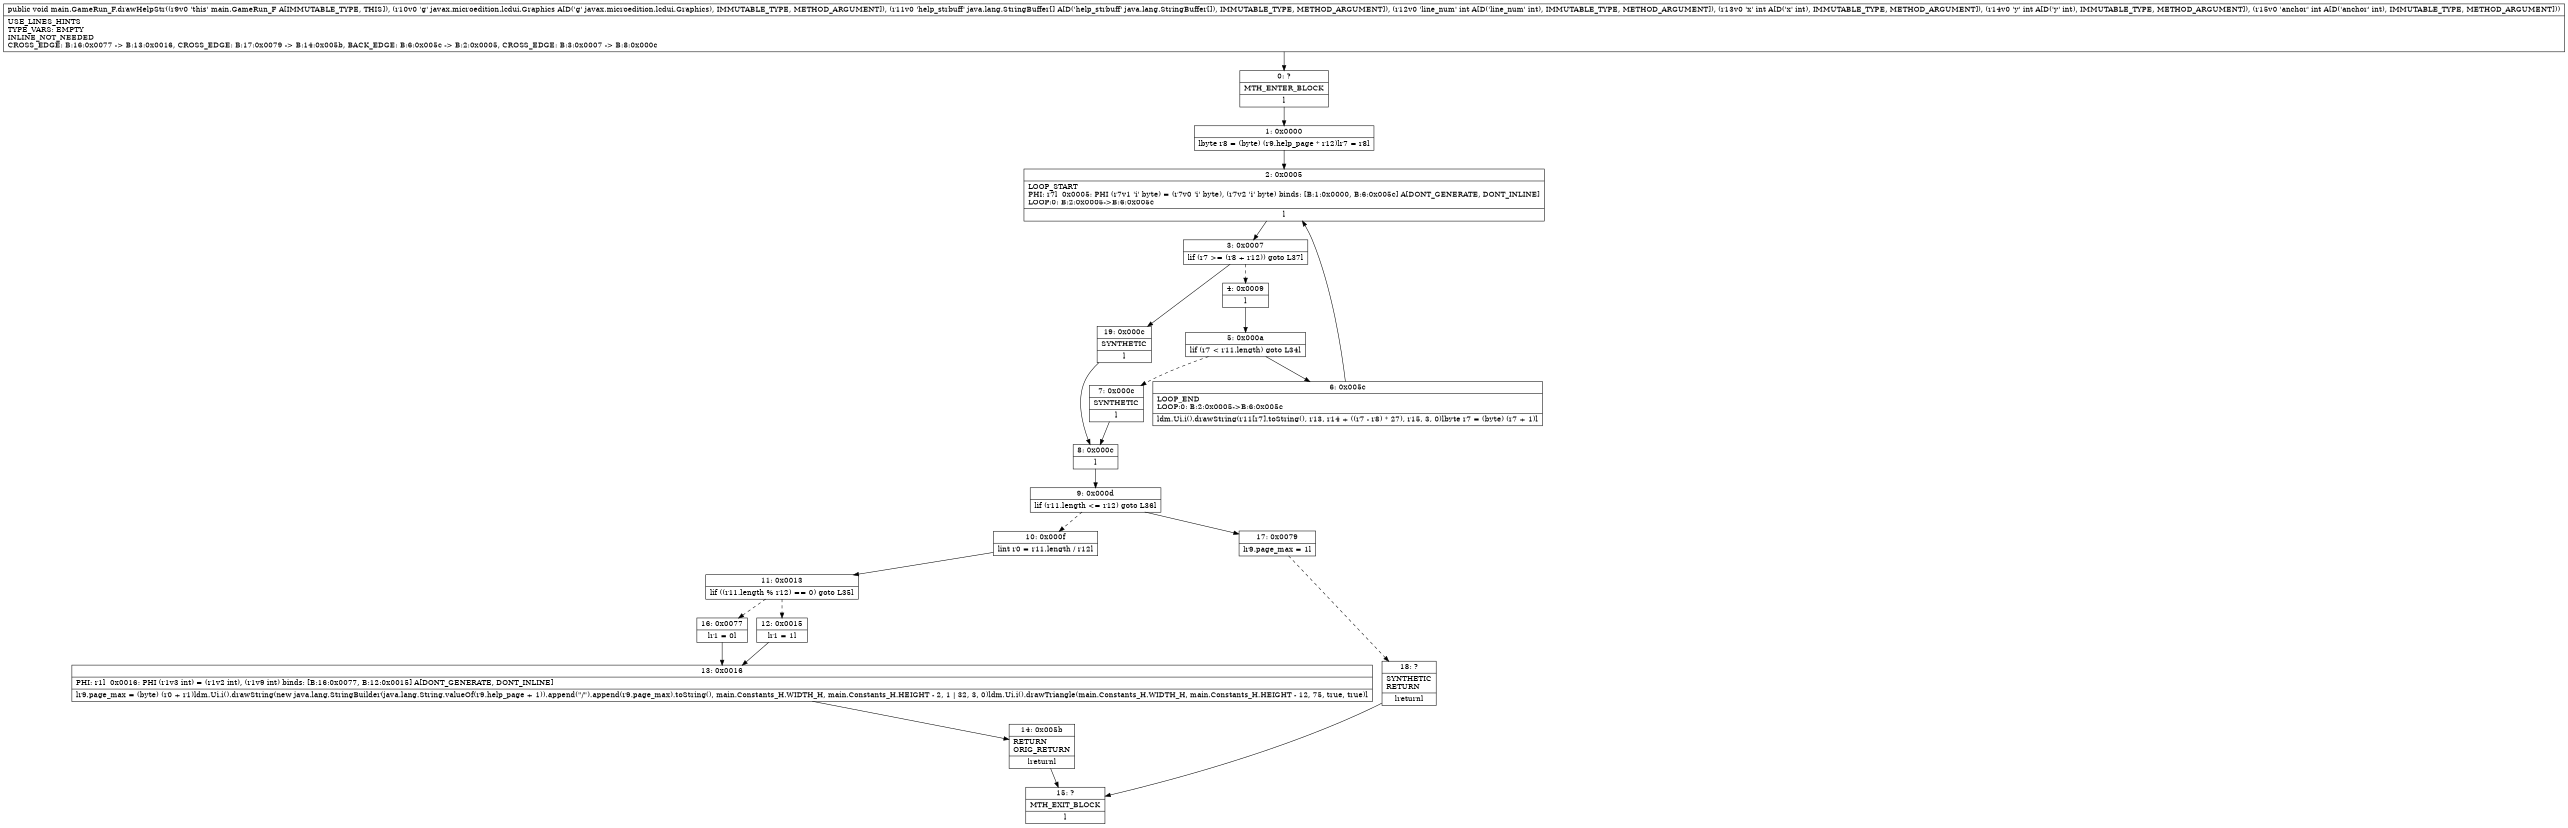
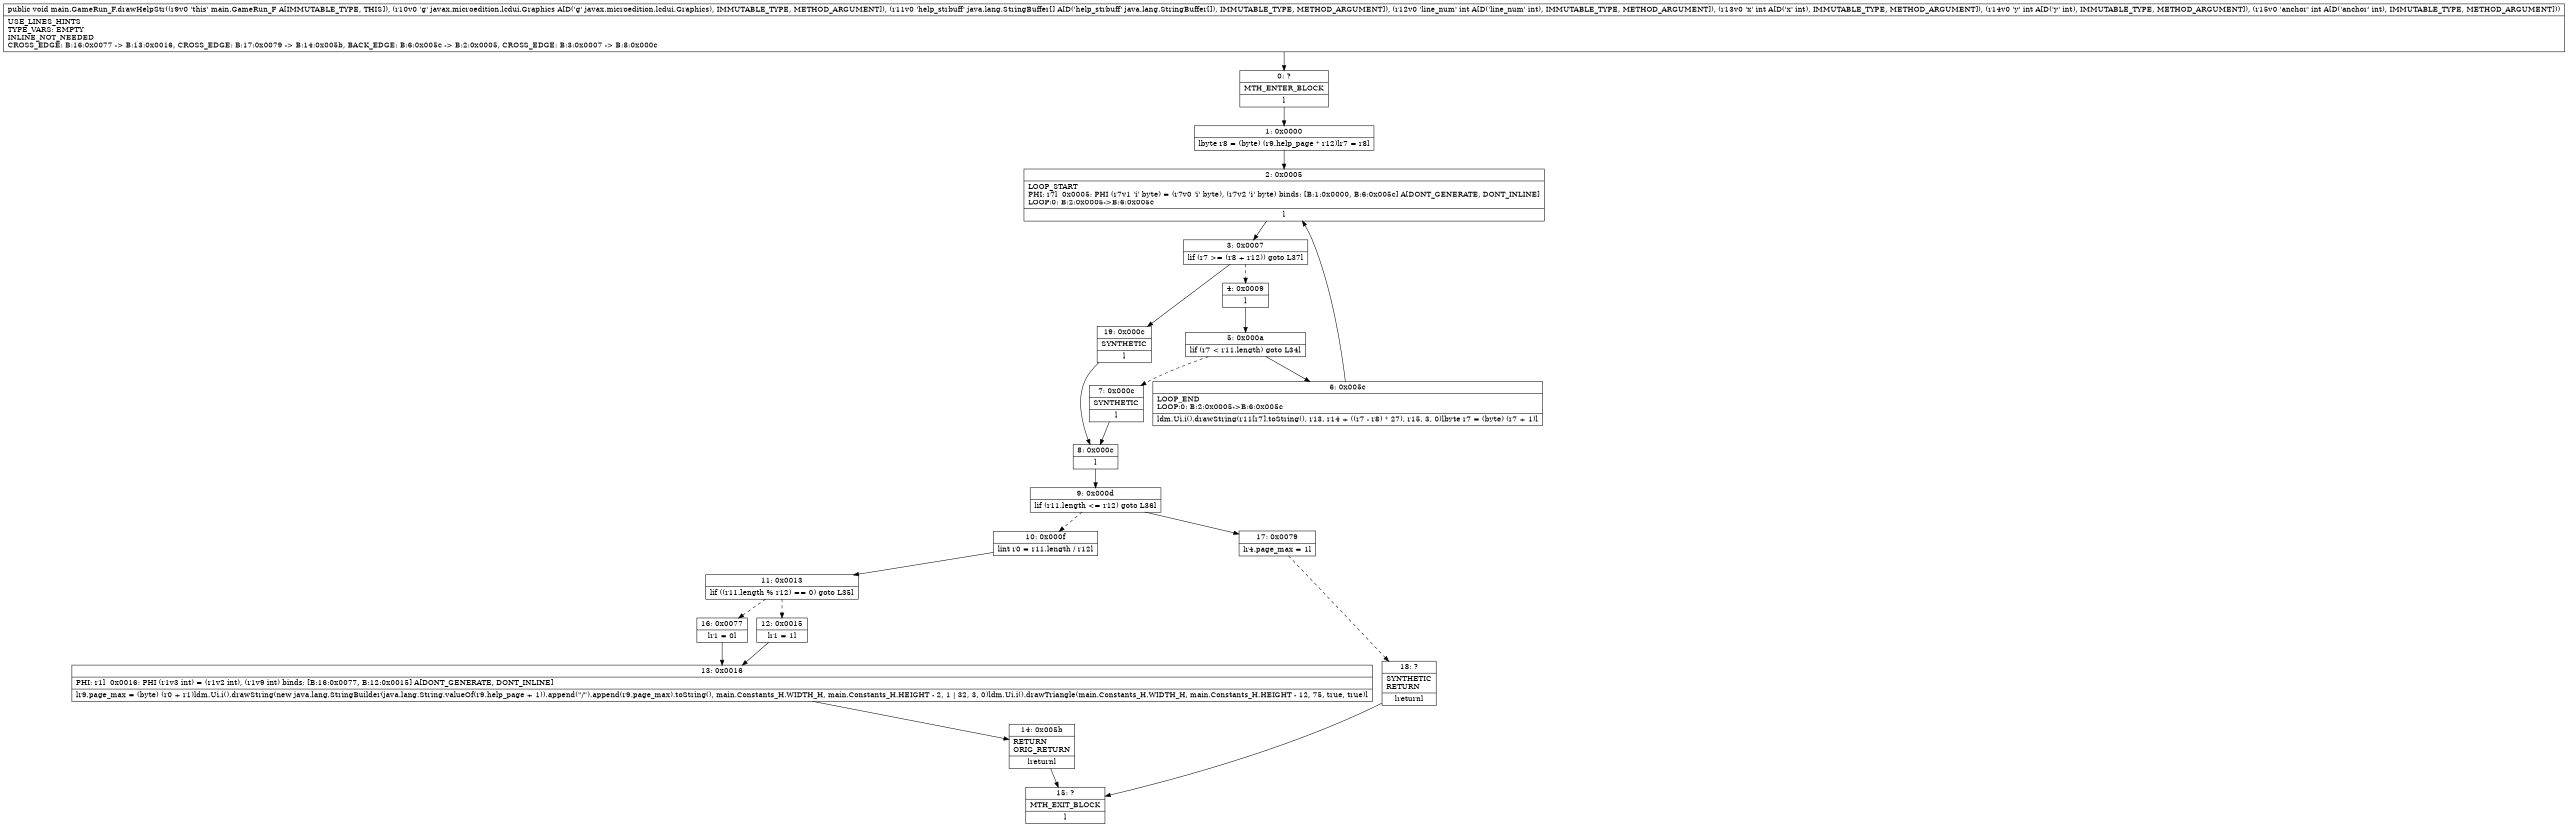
node "17: 0x0079": text "lr9.page_max = 1l" -> "lr4.page_max = 1l"
